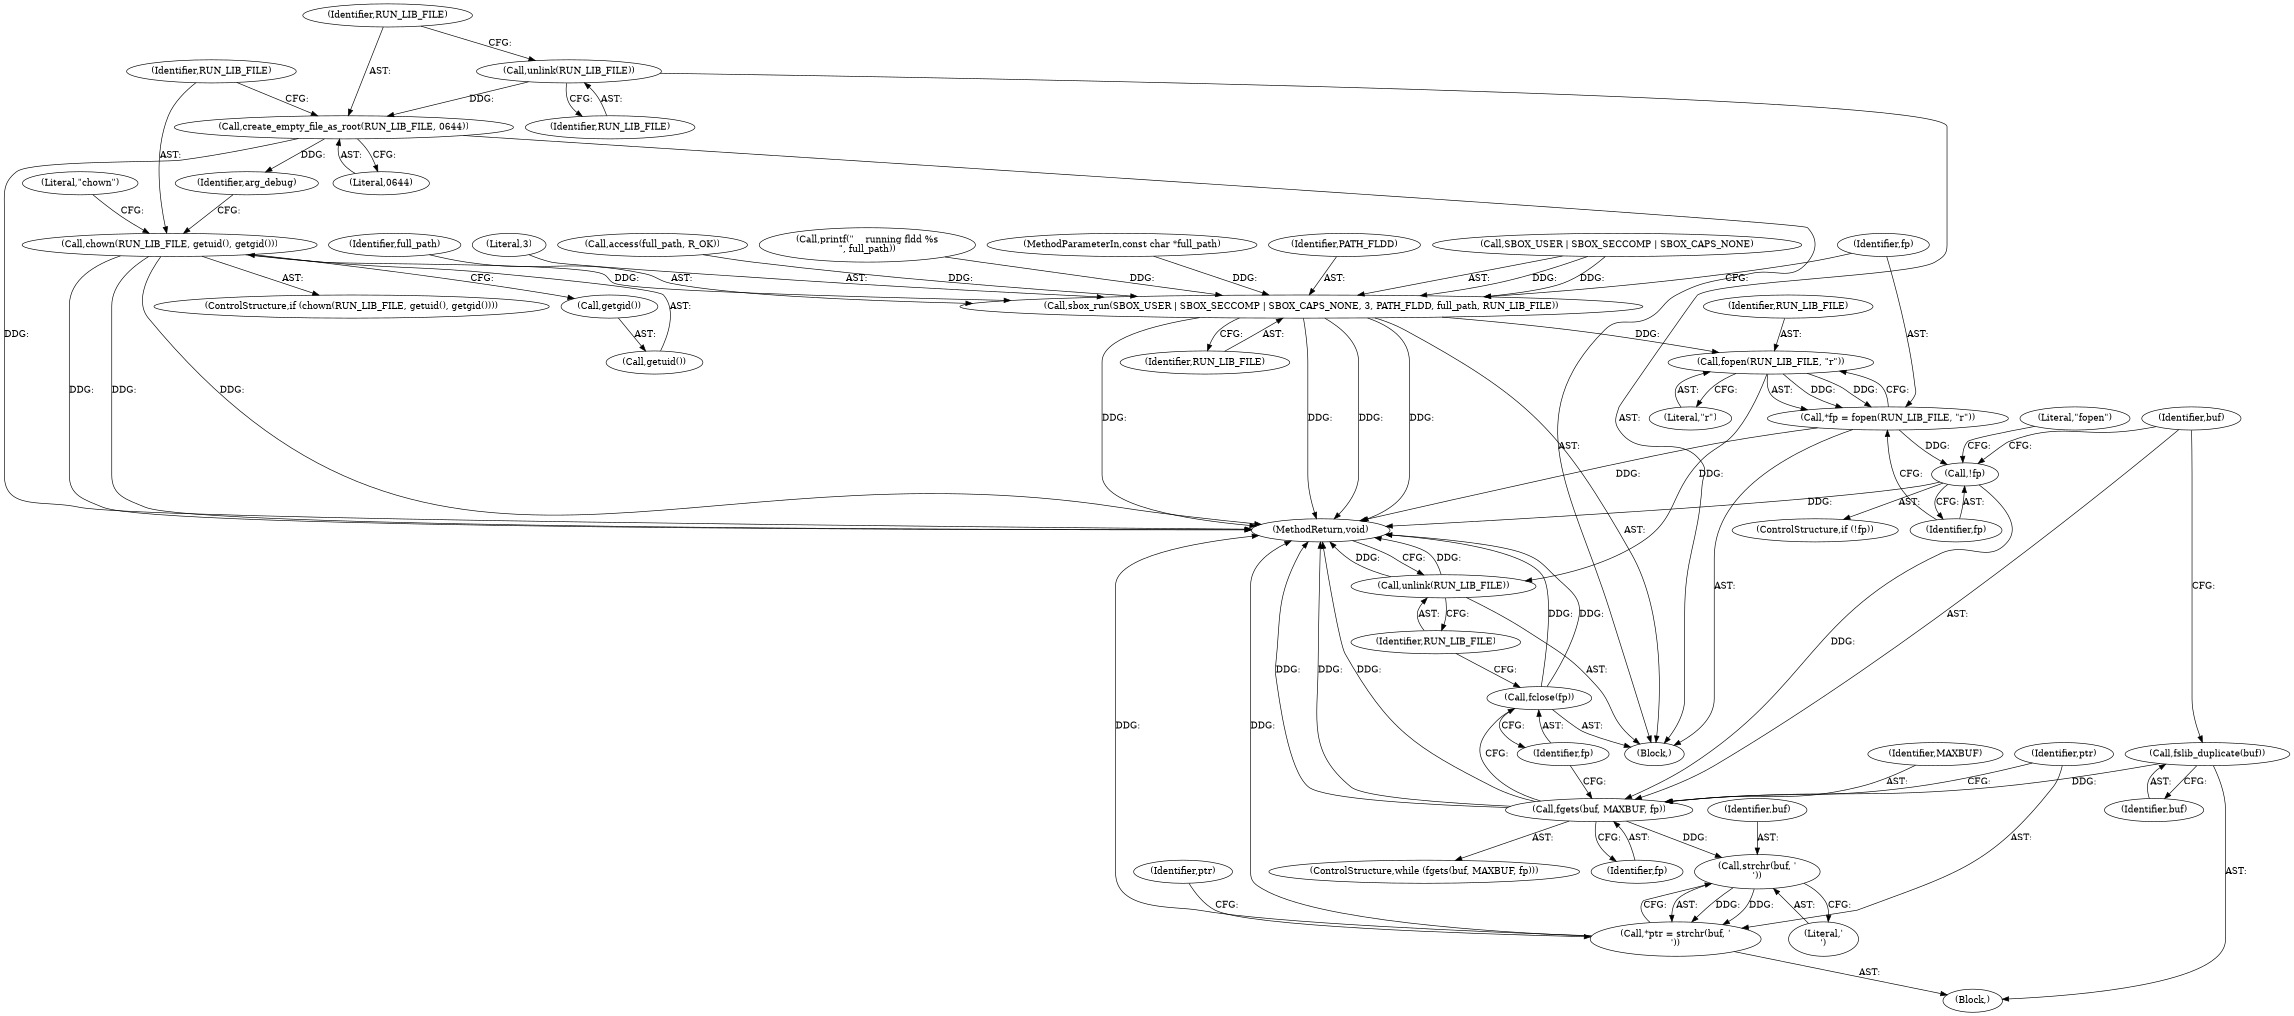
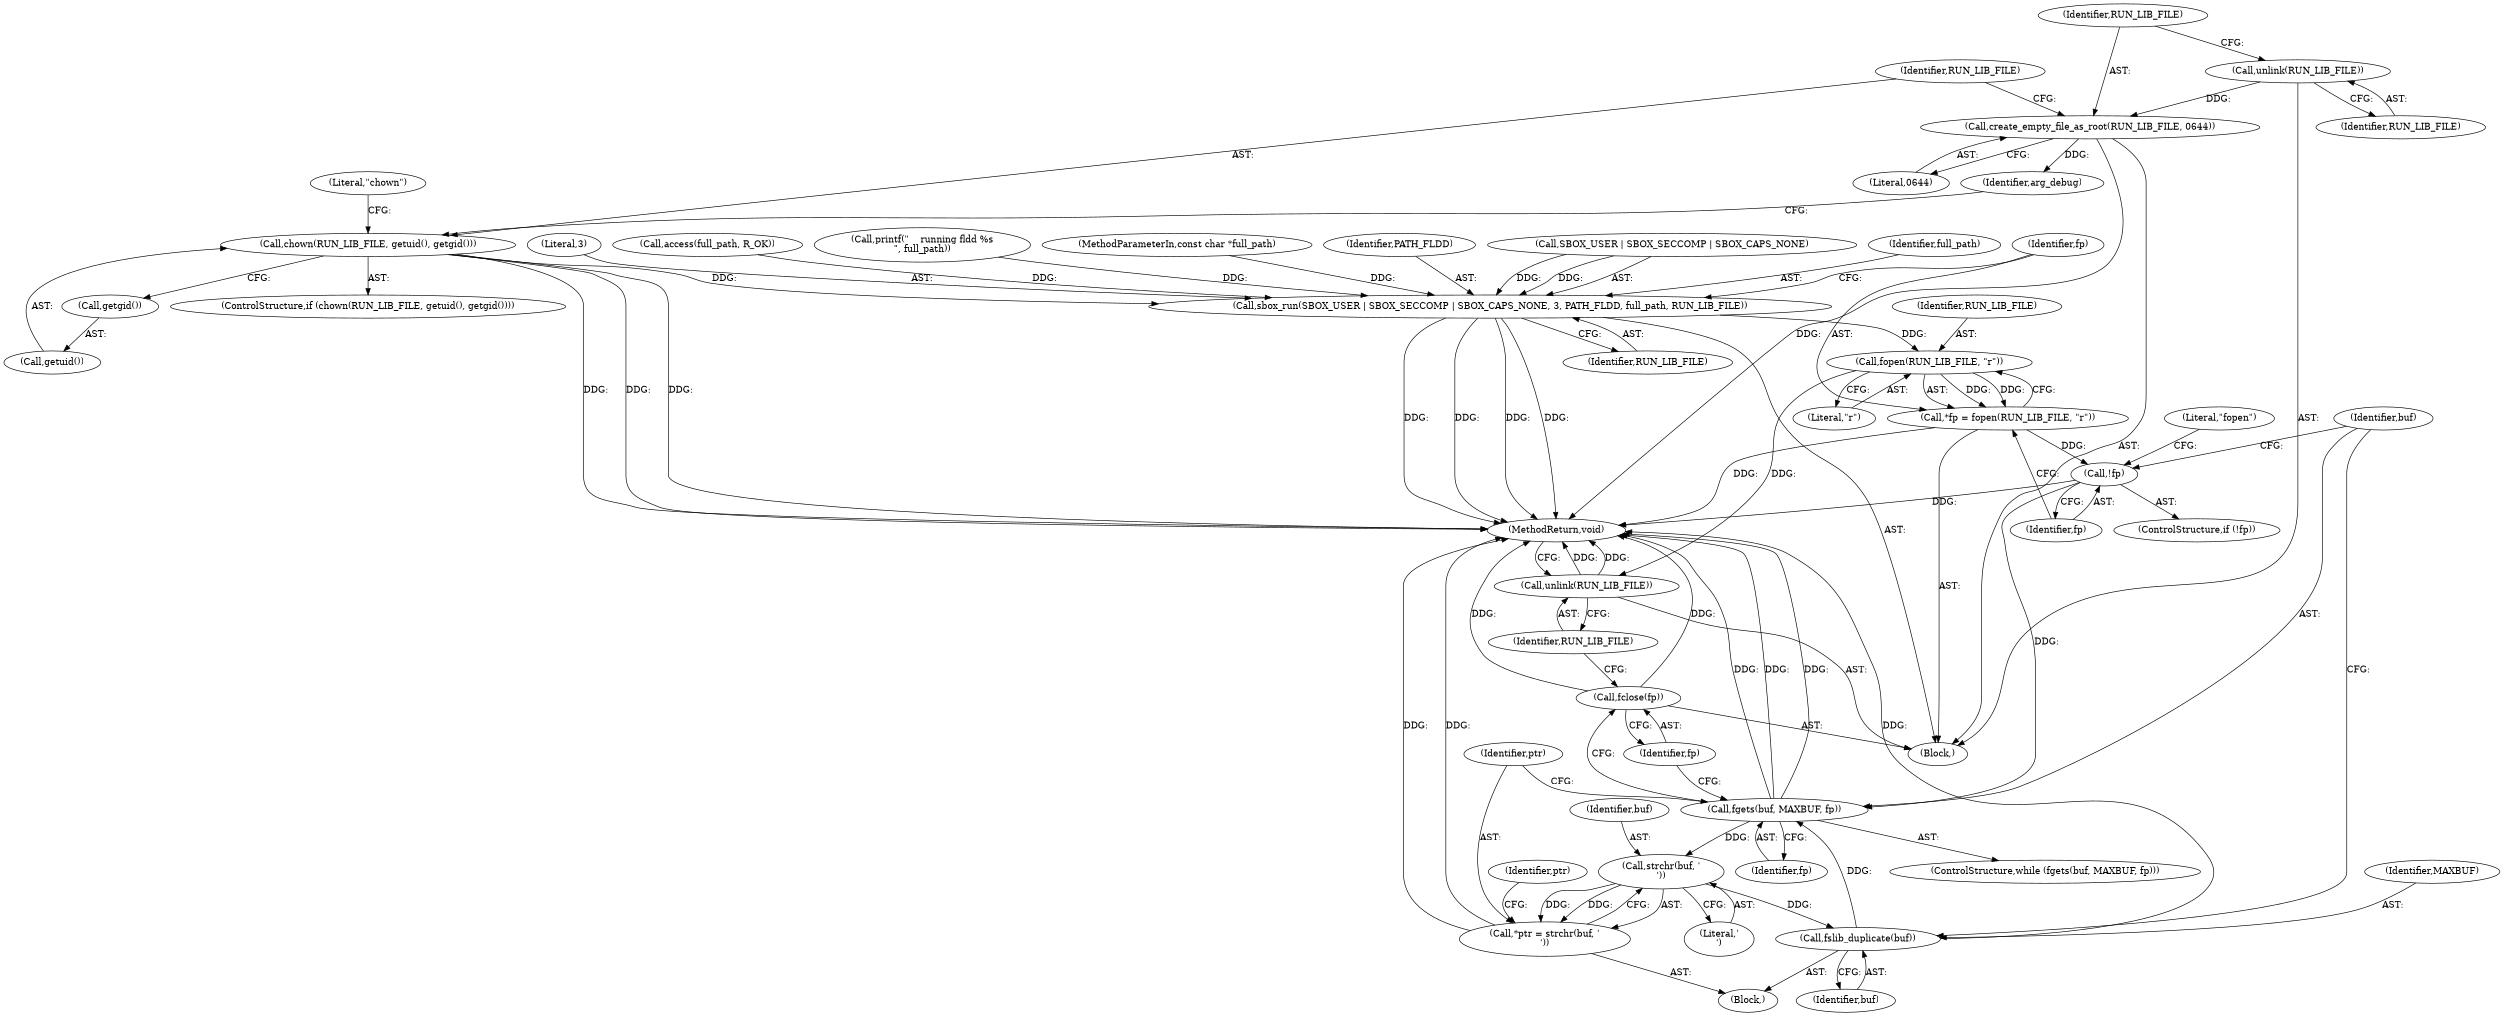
edge "(Identifier,MAXBUF)" -> "(Call,fgets(buf, MAXBUF, fp))": now "(Identifier,MAXBUF)" -> "(Call,fslib_duplicate(buf))"
edge "(Call,fslib_duplicate(buf))" -> "(MethodReturn,void)": added, label "DDG:"
edge "(Call,strchr(buf, ' '))" -> "(Call,fslib_duplicate(buf))": added, label "DDG:"
